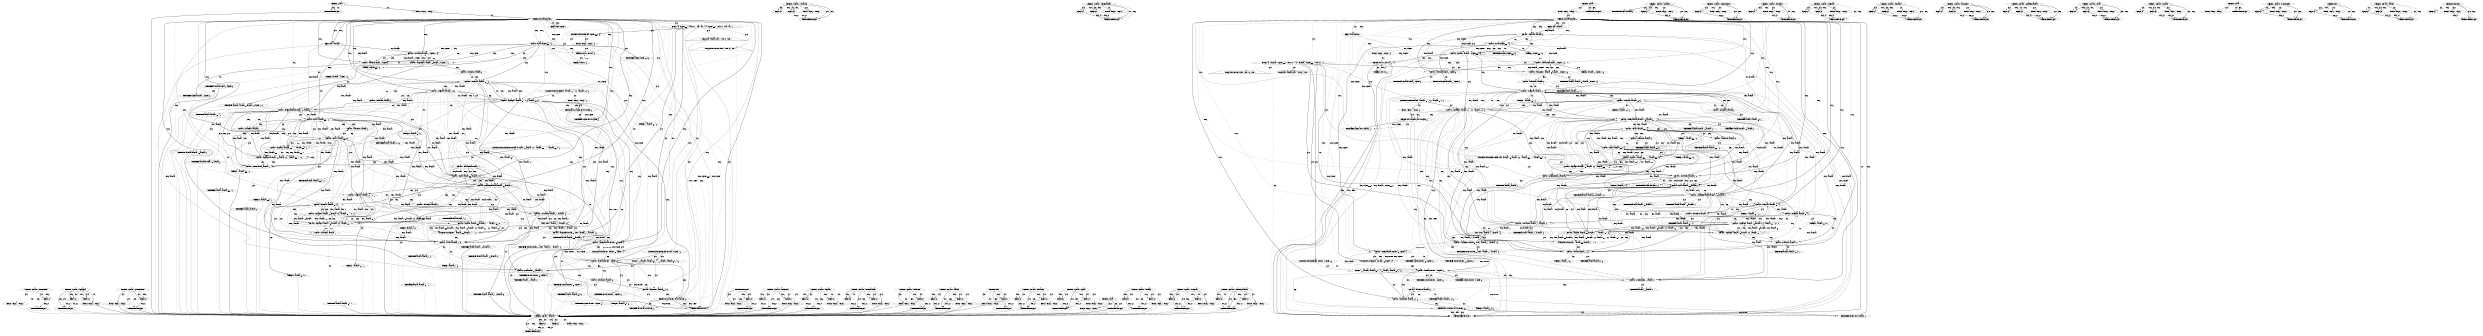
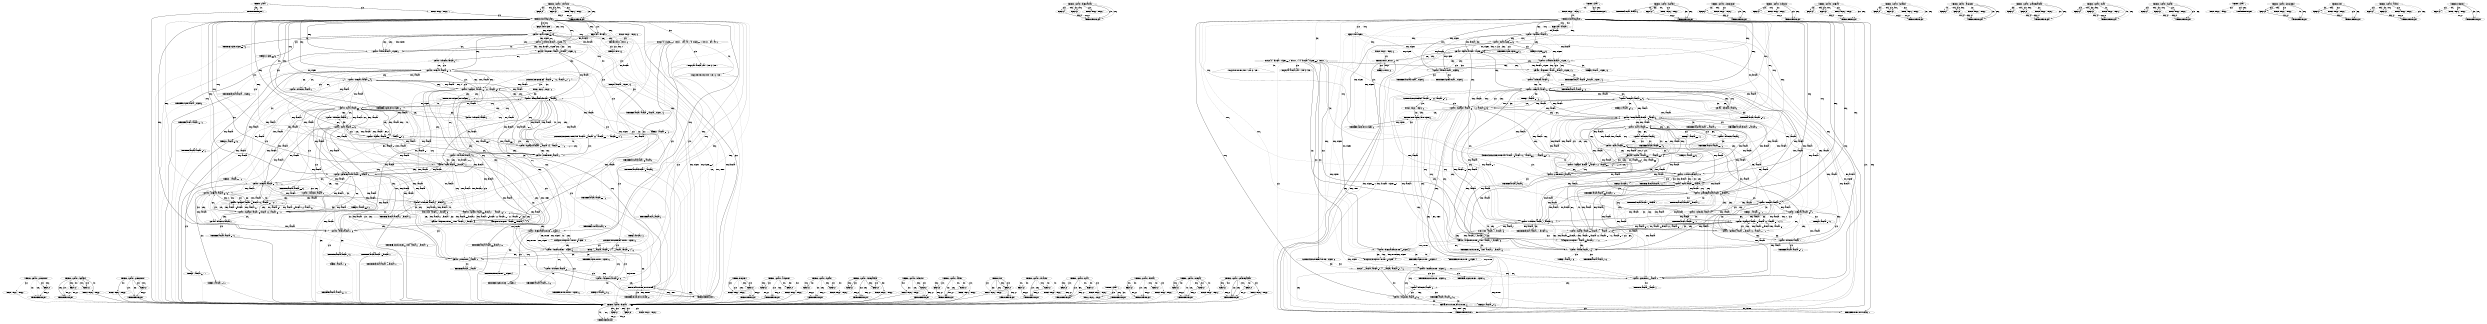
node "(CONTROL_STRUCTURE,IF,if (origLen == 0))": removed
